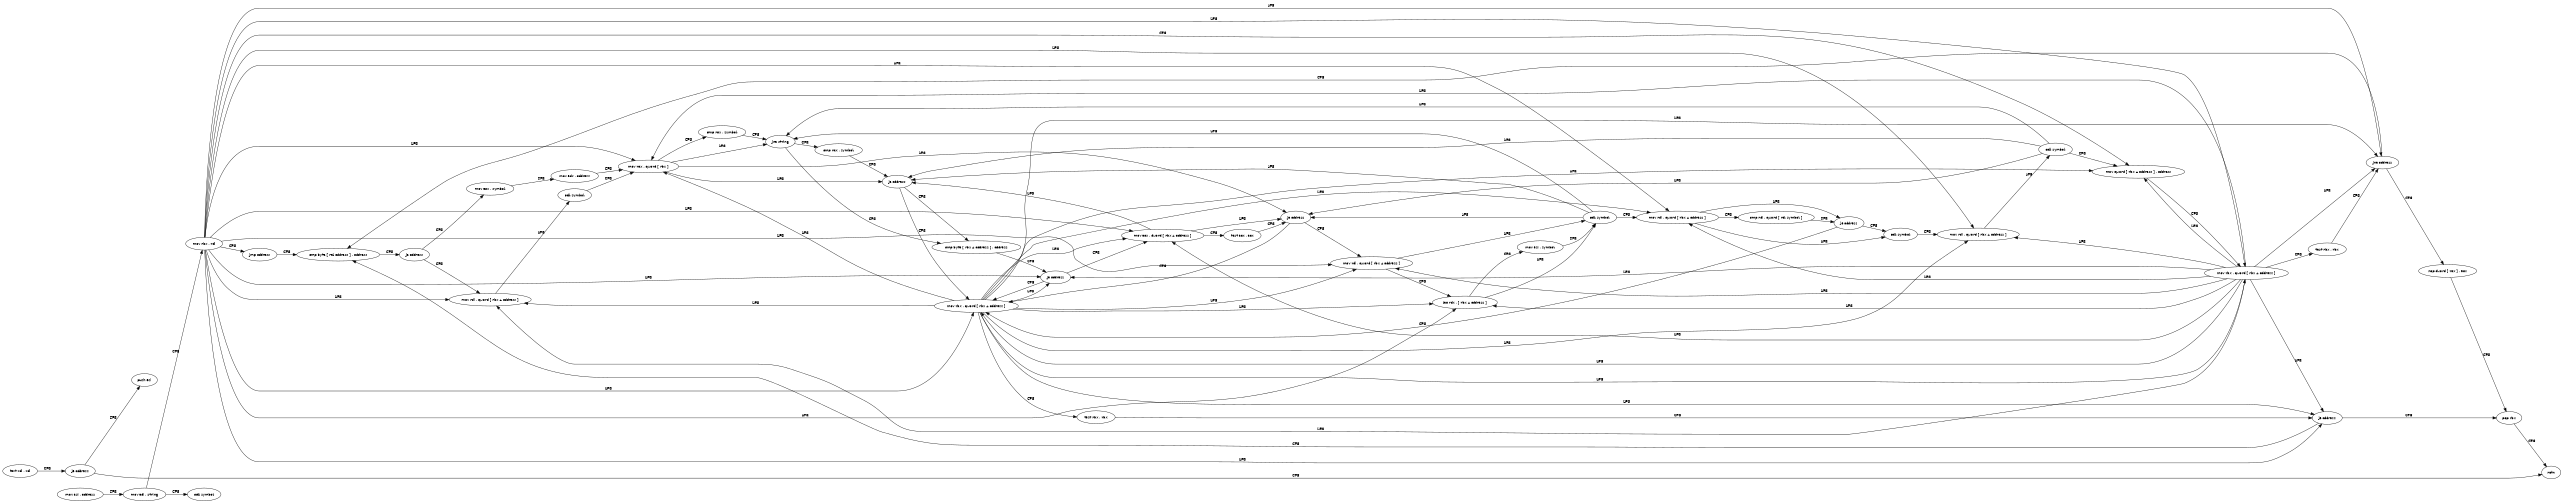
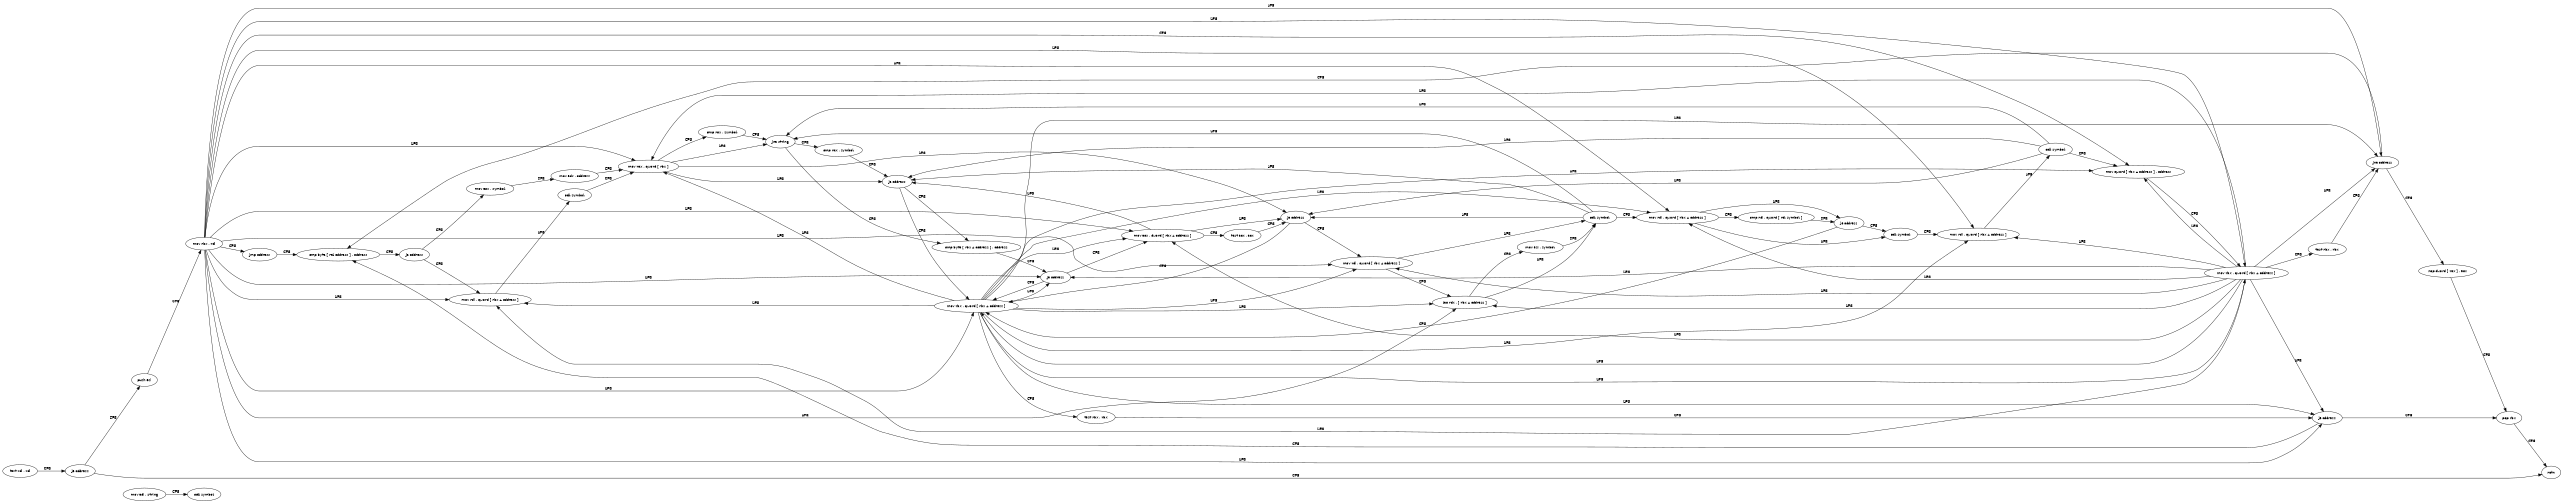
edge "mov edi , string" -> "mov rbx , rdi": now "push esi" -> "mov rbx , rdi"
node "mov esi , address": removed
